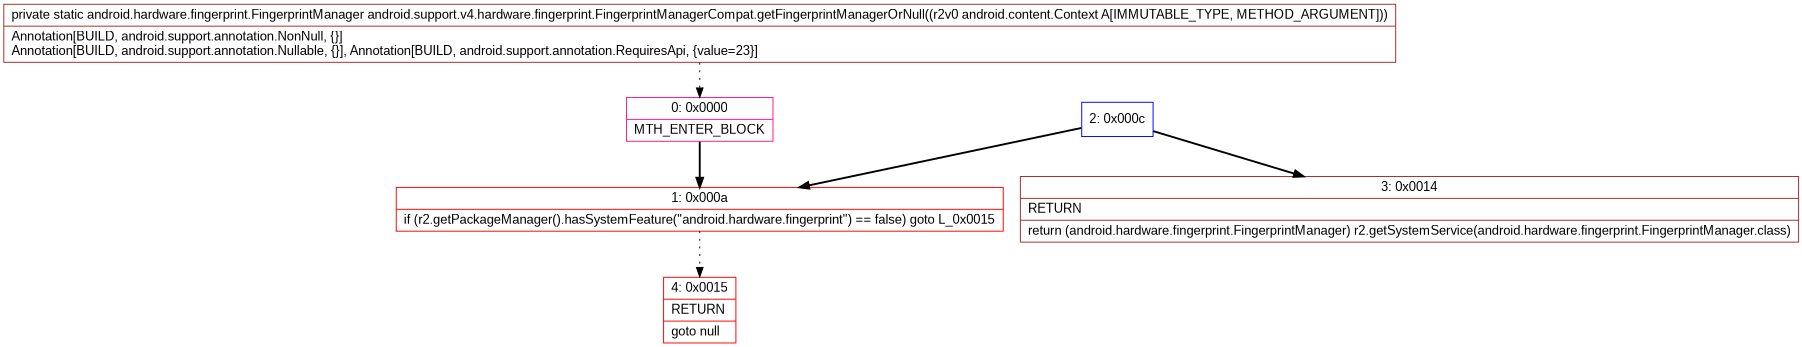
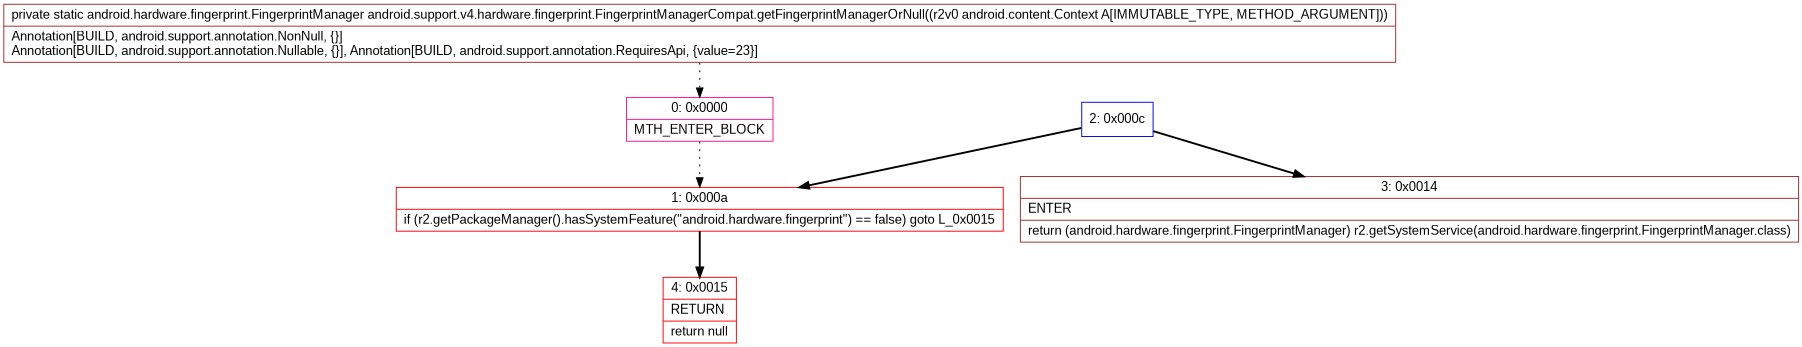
edge "0: 0x0000" -> "1: 0x000a": style bold -> dotted
node "3: 0x0014": text "RETURN" -> "ENTER"
edge "1: 0x000a" -> "4: 0x0015": style dotted -> bold
node "4: 0x0015": text "goto null" -> "return null"
